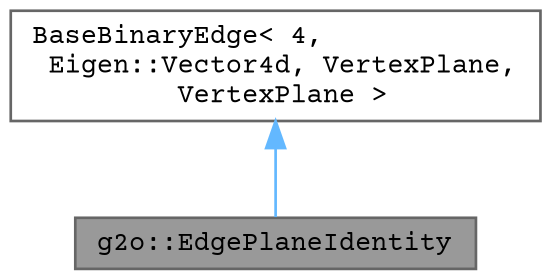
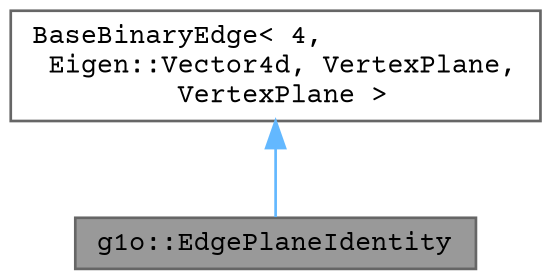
node "g2o::EdgePlaneIdentity": label "g2o::EdgePlaneIdentity" -> "g1o::EdgePlaneIdentity"
